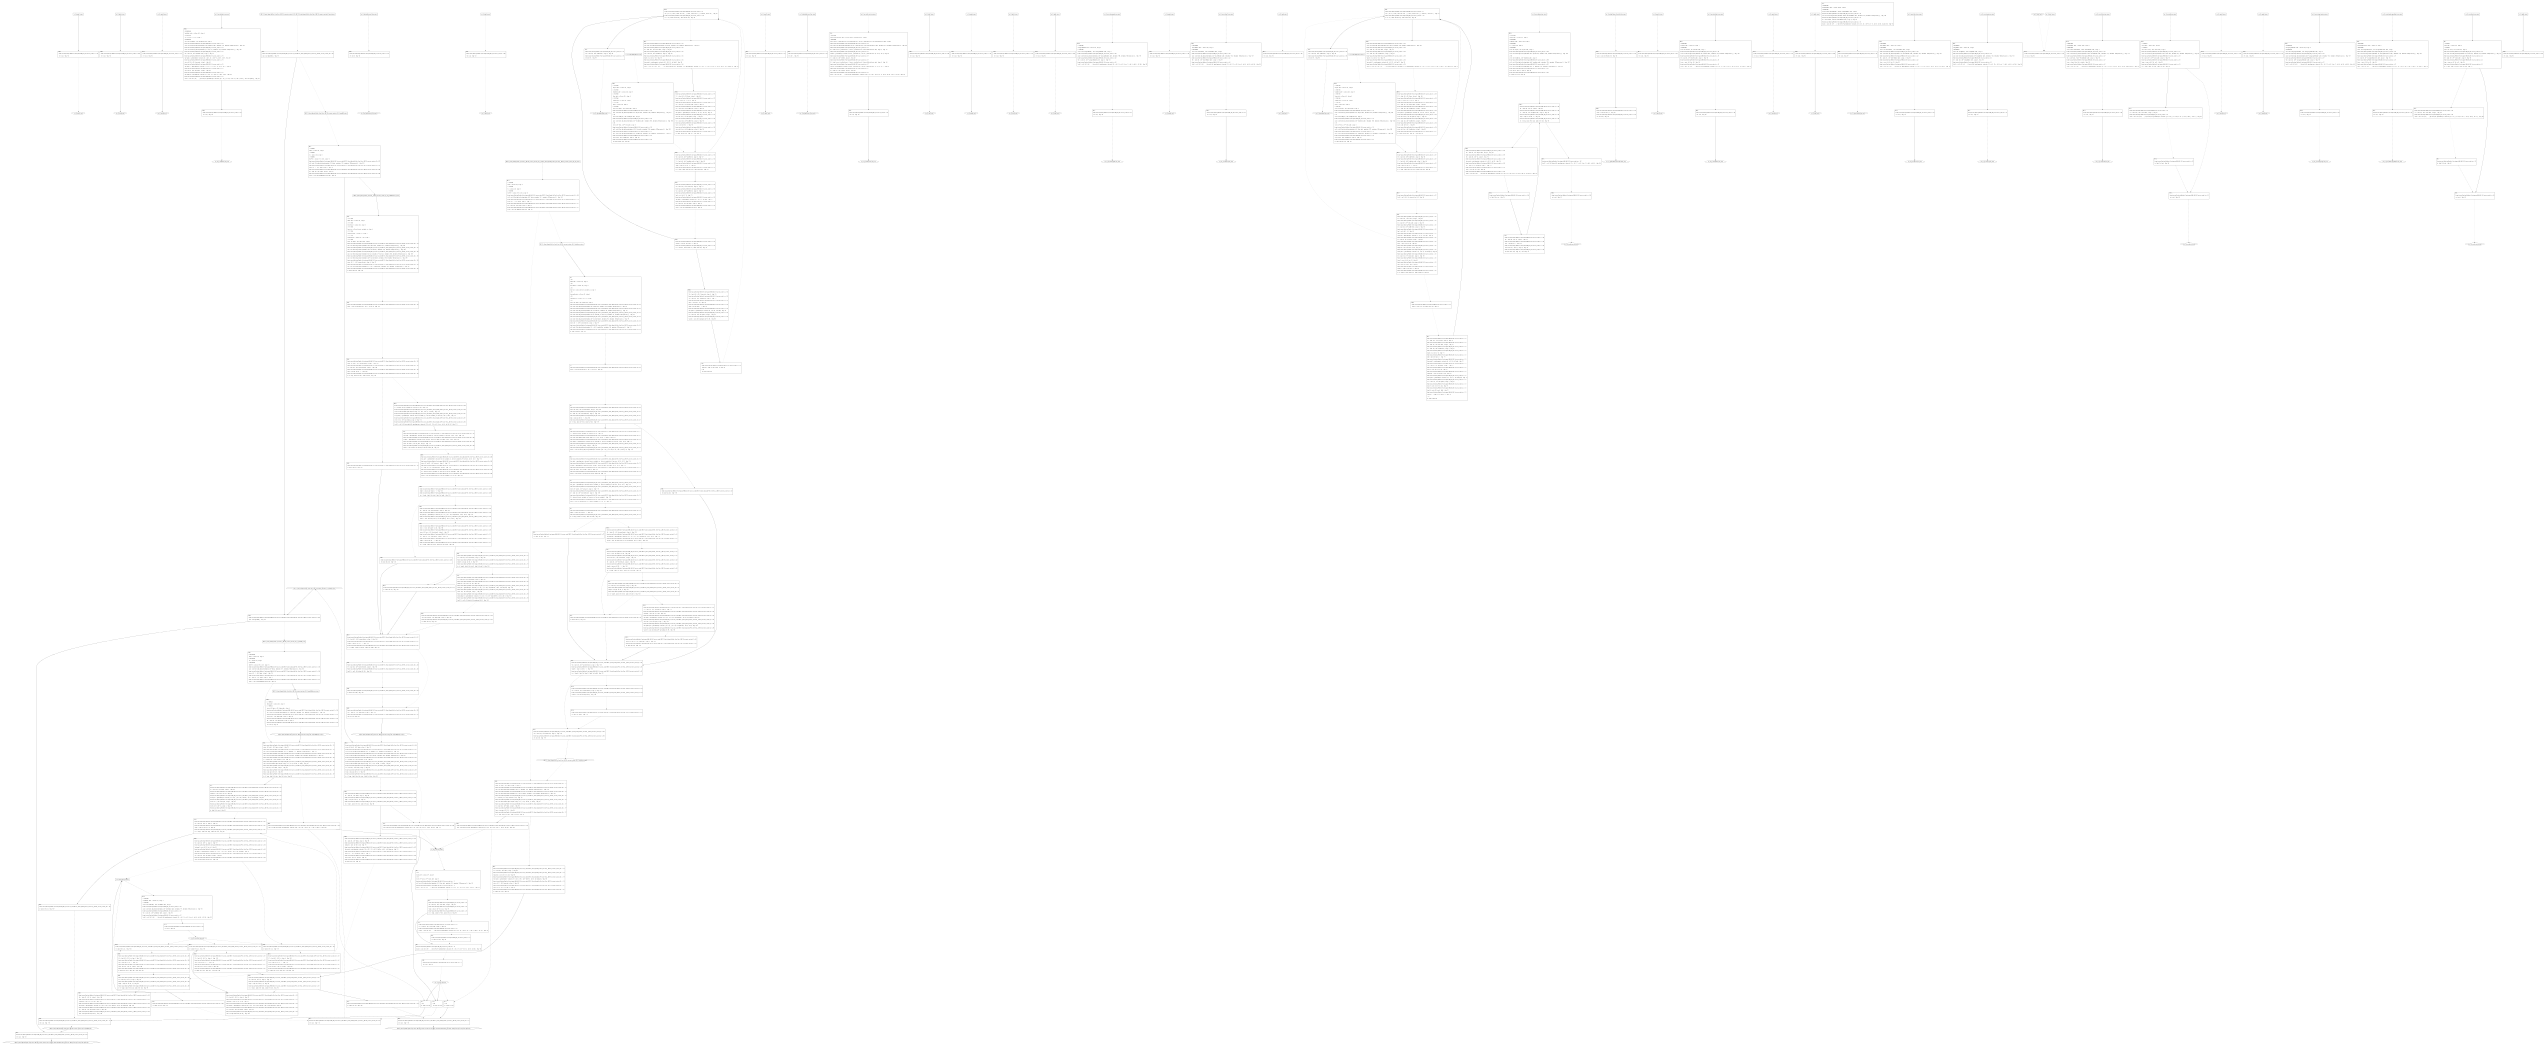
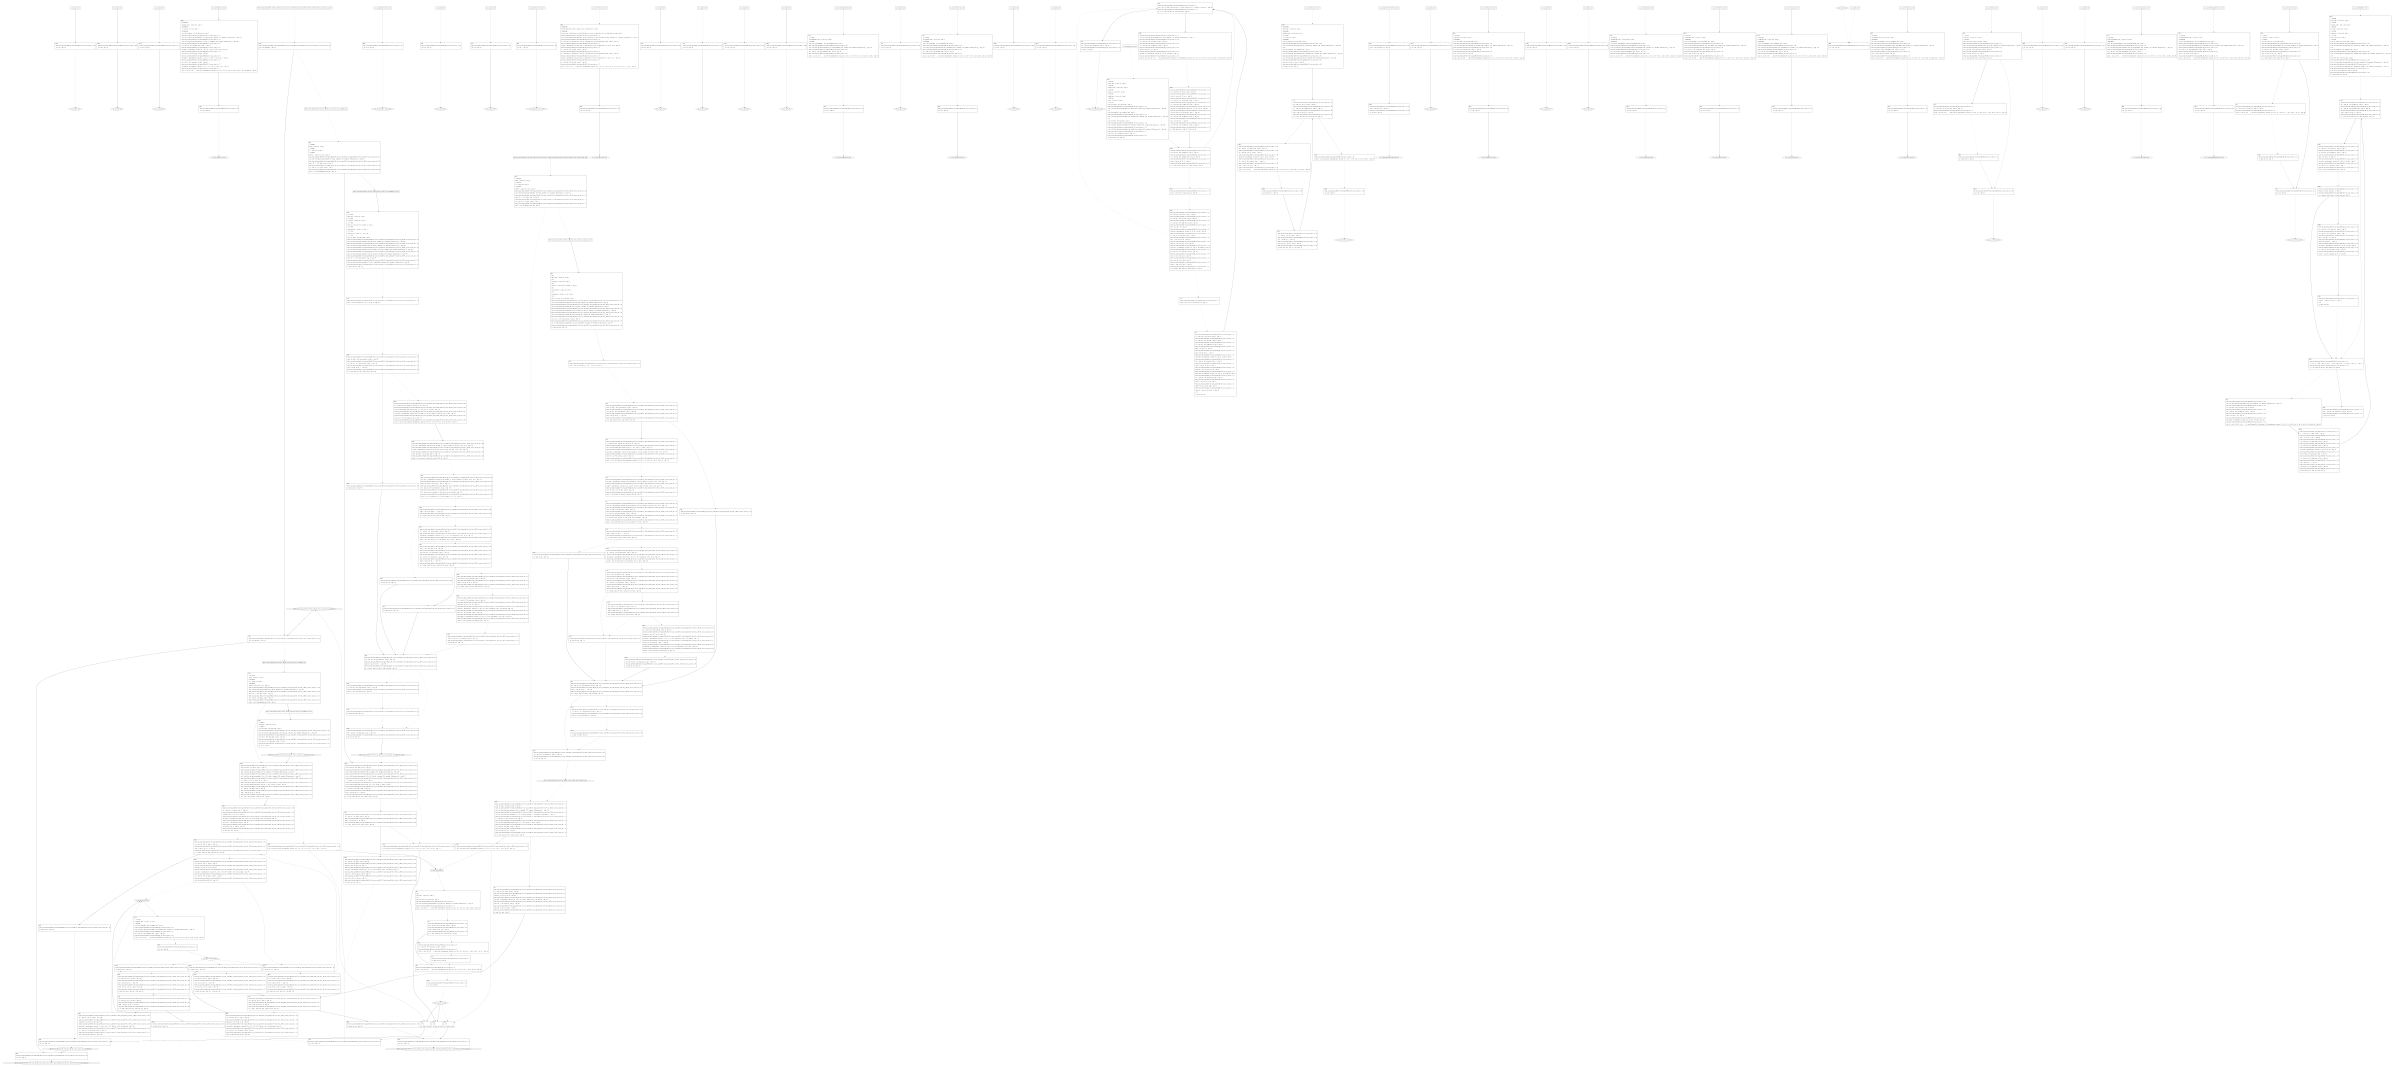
node "io_ll_printDoubleLine_start": added
node "{io_ll_bad5_end}": added
node "{io_ll_decodeHexWChars_end}": removed
